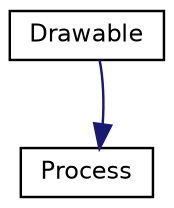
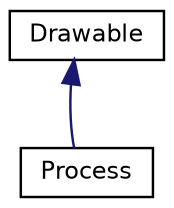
edge "Drawable" -> "Process": reversed
